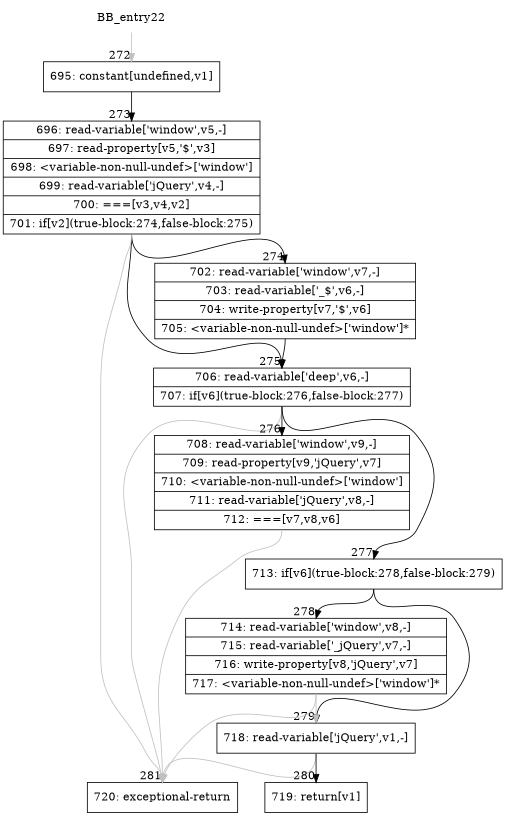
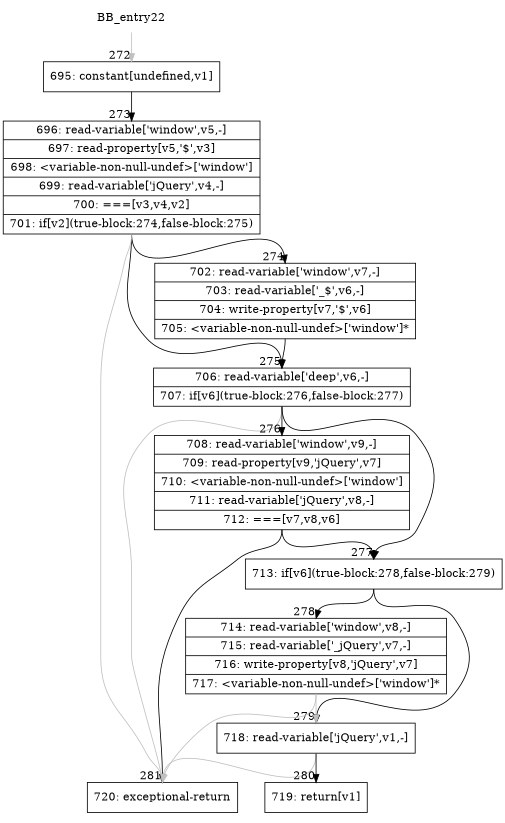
edge "708: read-variable['window',v9,-]" -> "713: if[v6](true-block:278,false-block:279)": added
edge "708: read-variable['window',v9,-]" -> "720: exceptional-return": color gray -> black
